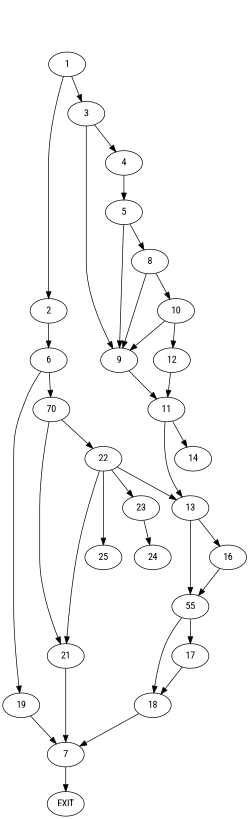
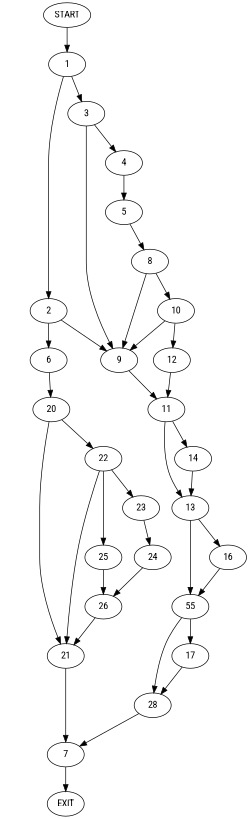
node "START": added
edge "5" -> "9": now "2" -> "9"
node "70": label "70" -> "20"
edge "22" -> "13": now "14" -> "13"
node "26": added
node "19": removed
node "18": label "18" -> "28"
